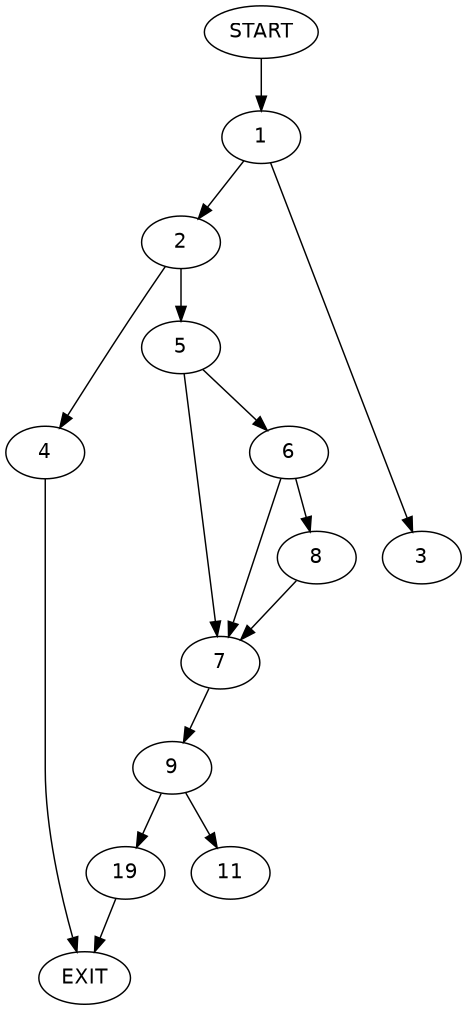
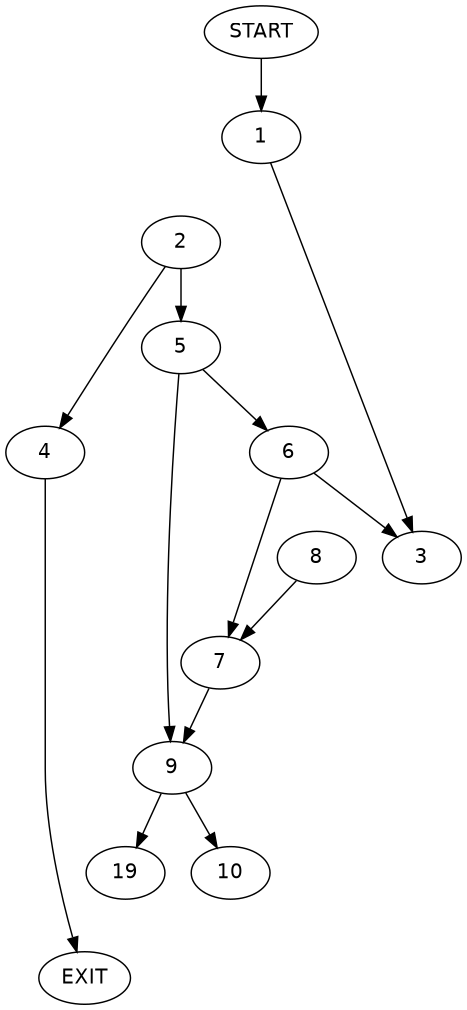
edge "1" -> "2": removed
edge "5" -> "7": now "5" -> "9"
edge "6" -> "8": now "6" -> "3"
node "11": label "11" -> "10"
edge "19" -> "EXIT": removed
